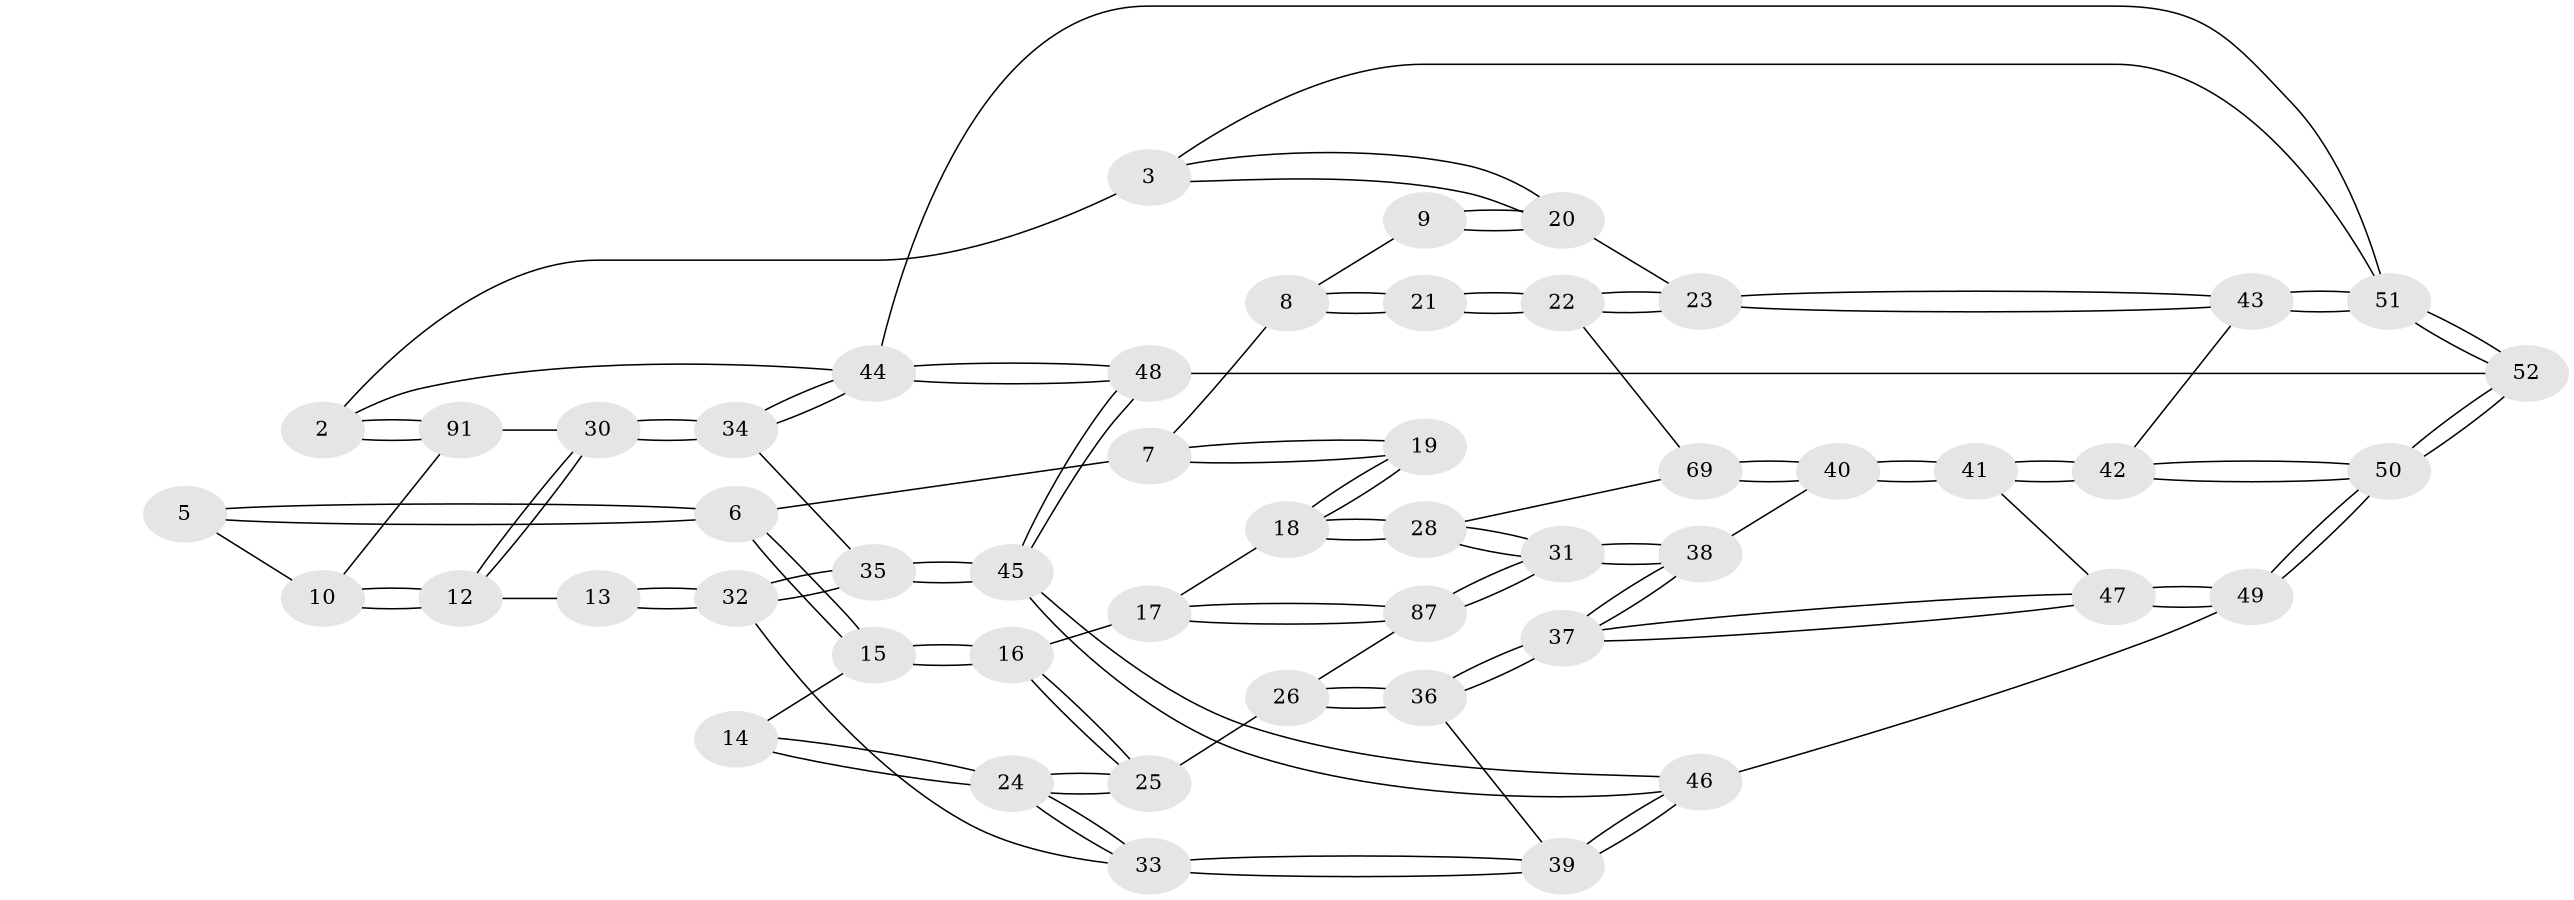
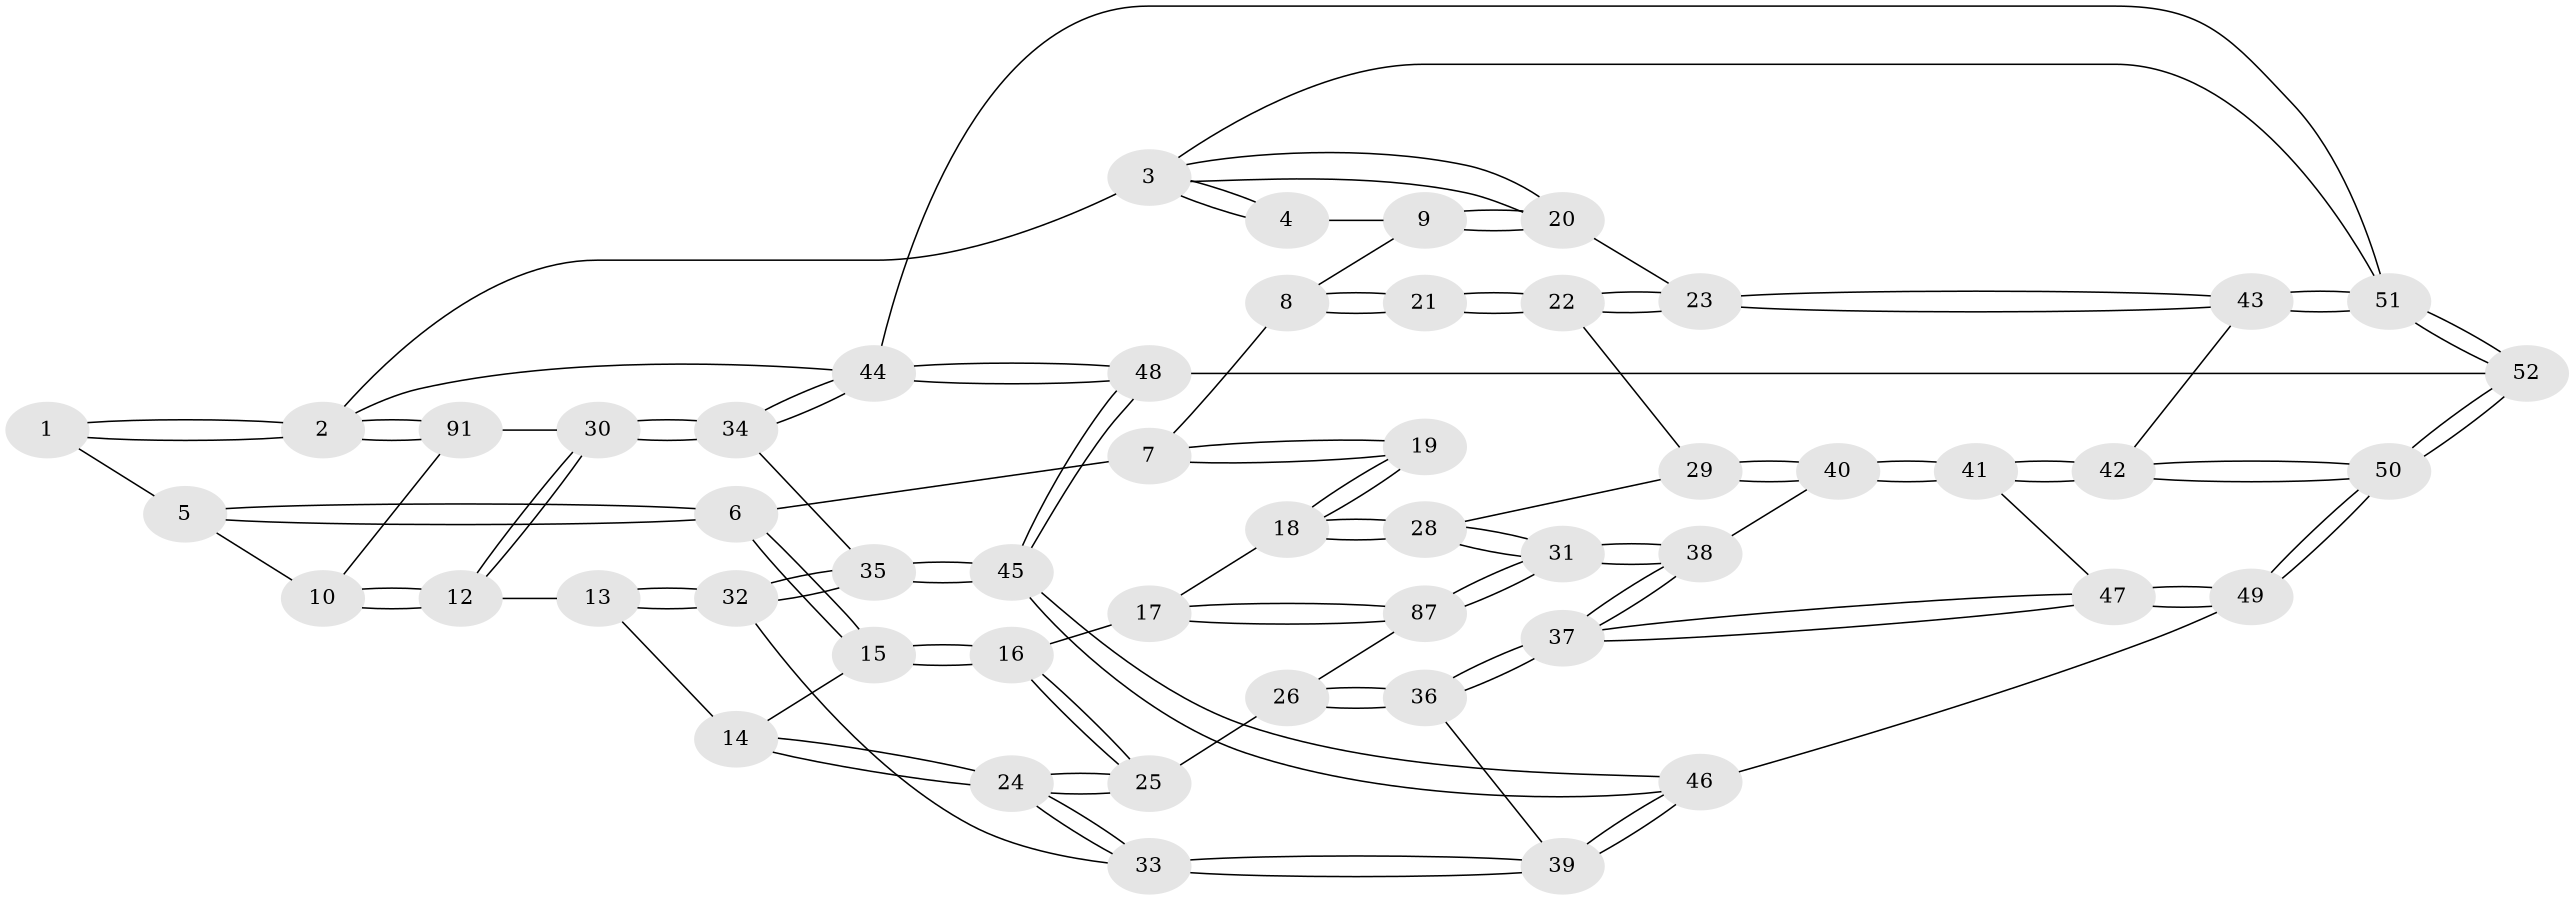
node "4": added
node "1": added
node "69": label "69" -> "29"
edge "13" -- "14": added
